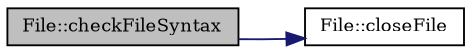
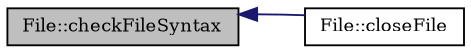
edge "File::checkFileSyntax" -> "File::closeFile": reversed
